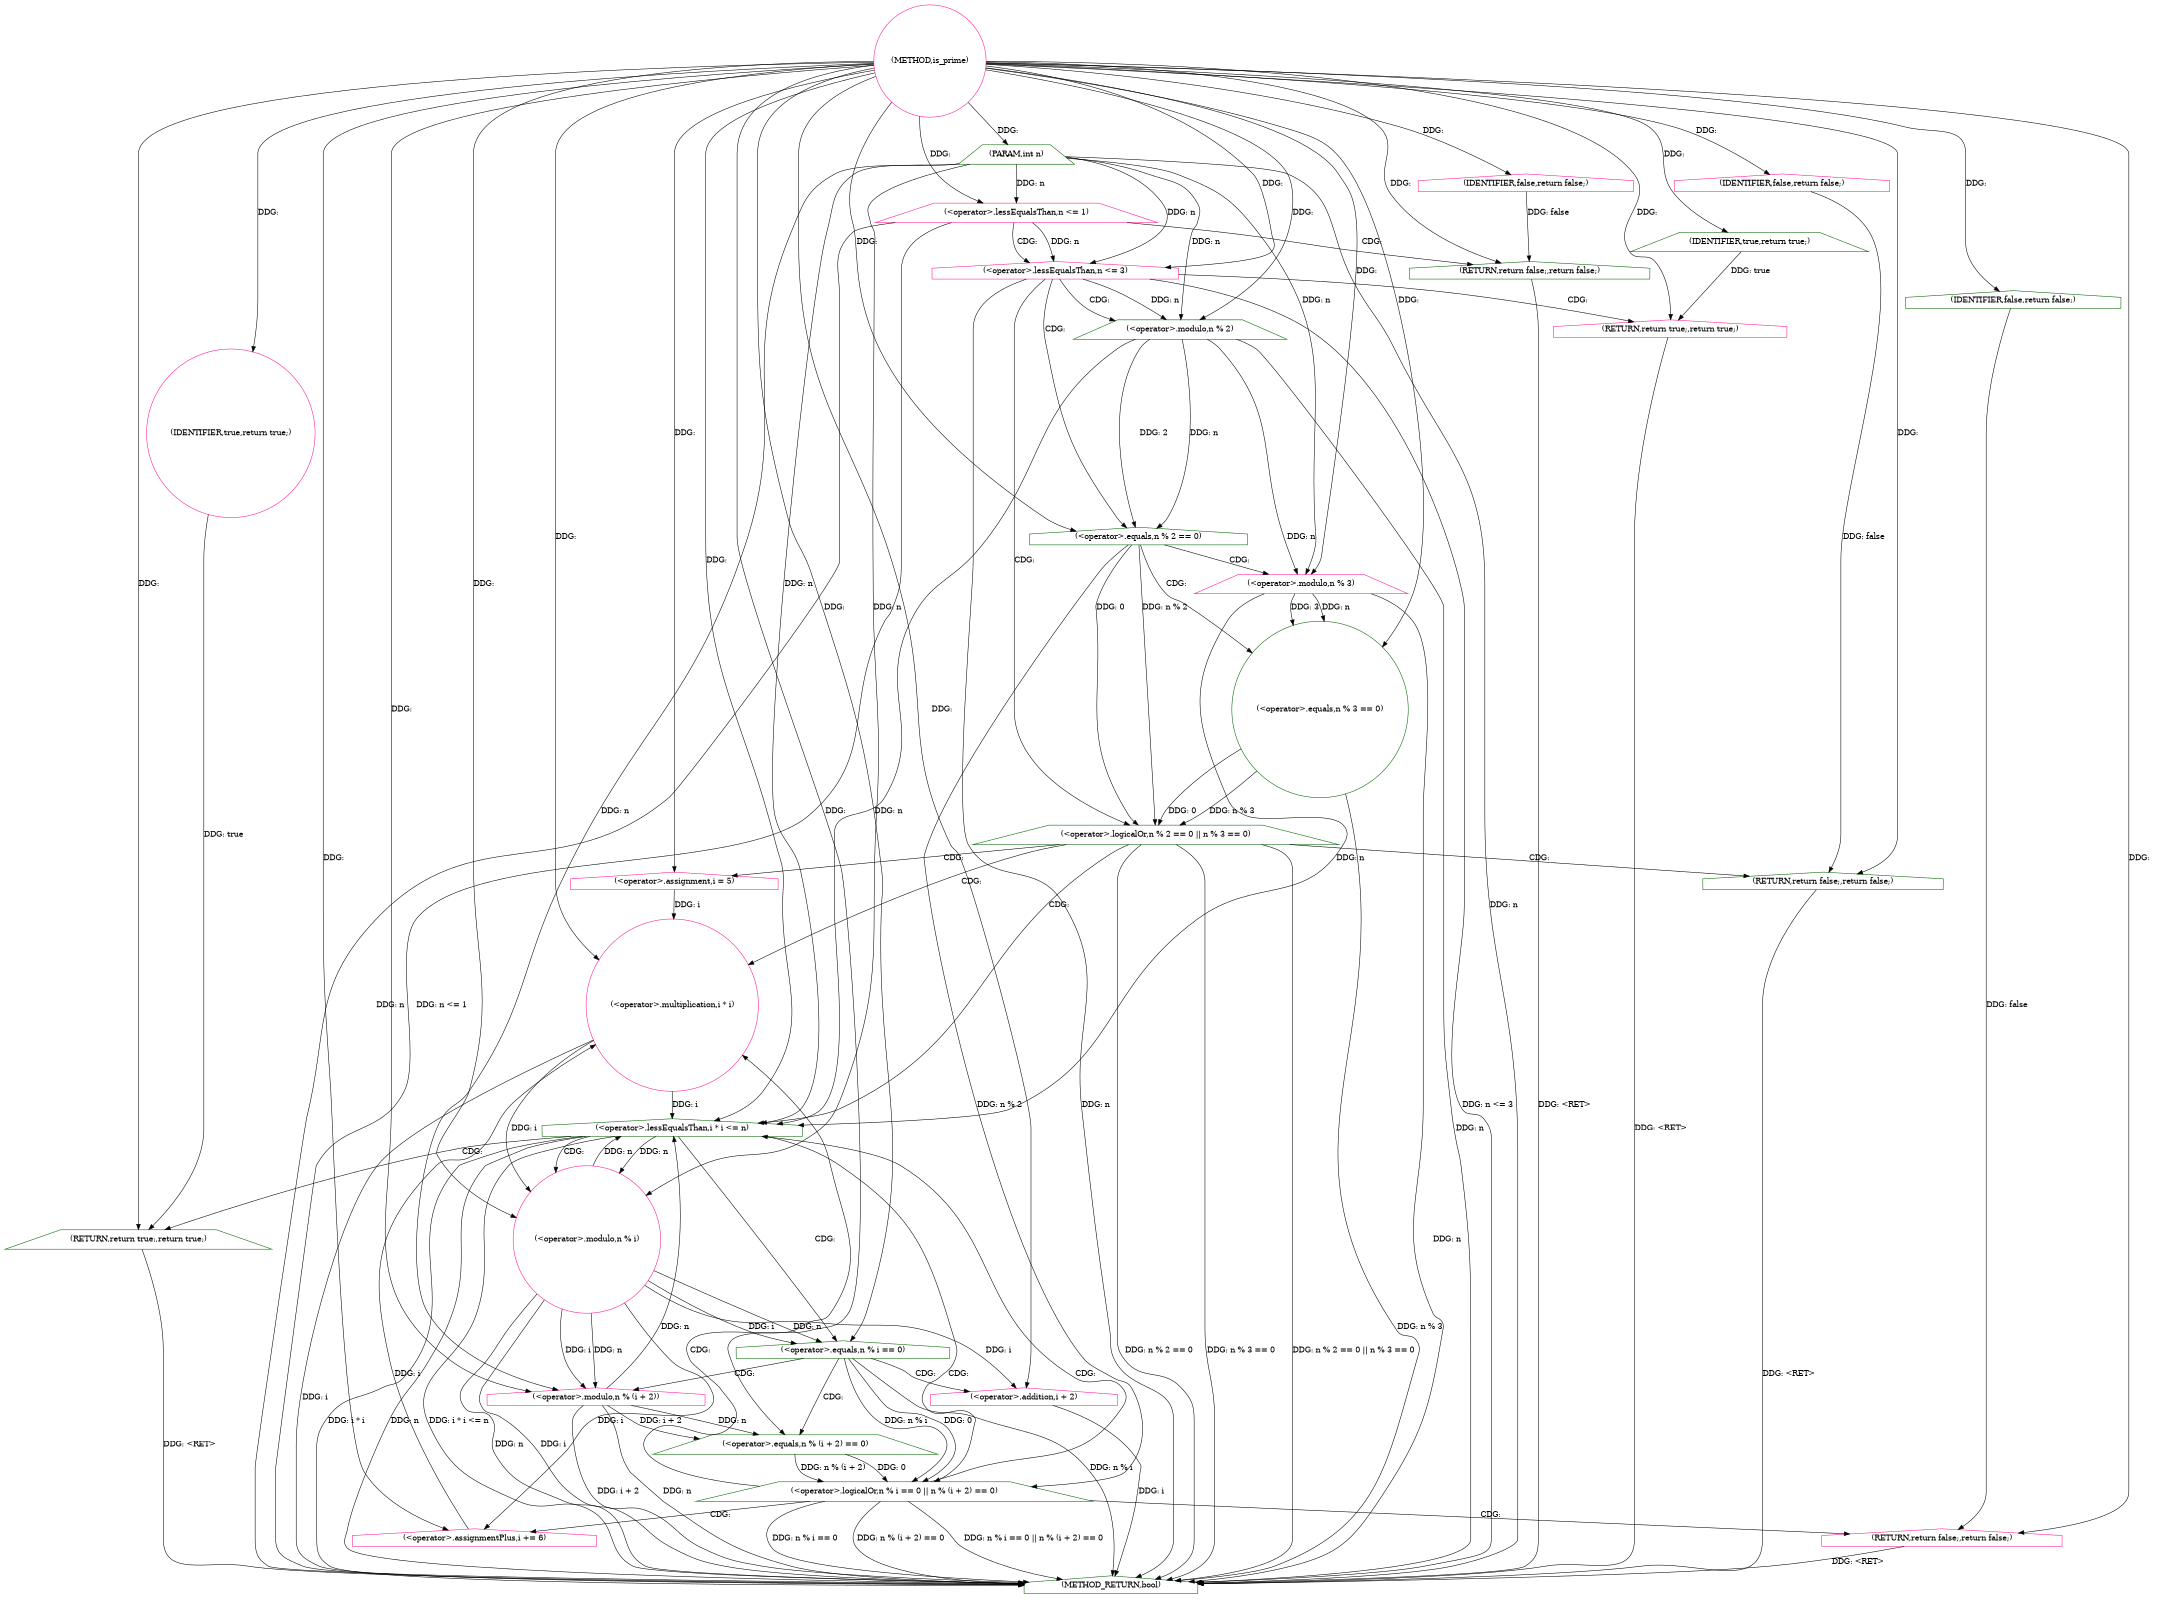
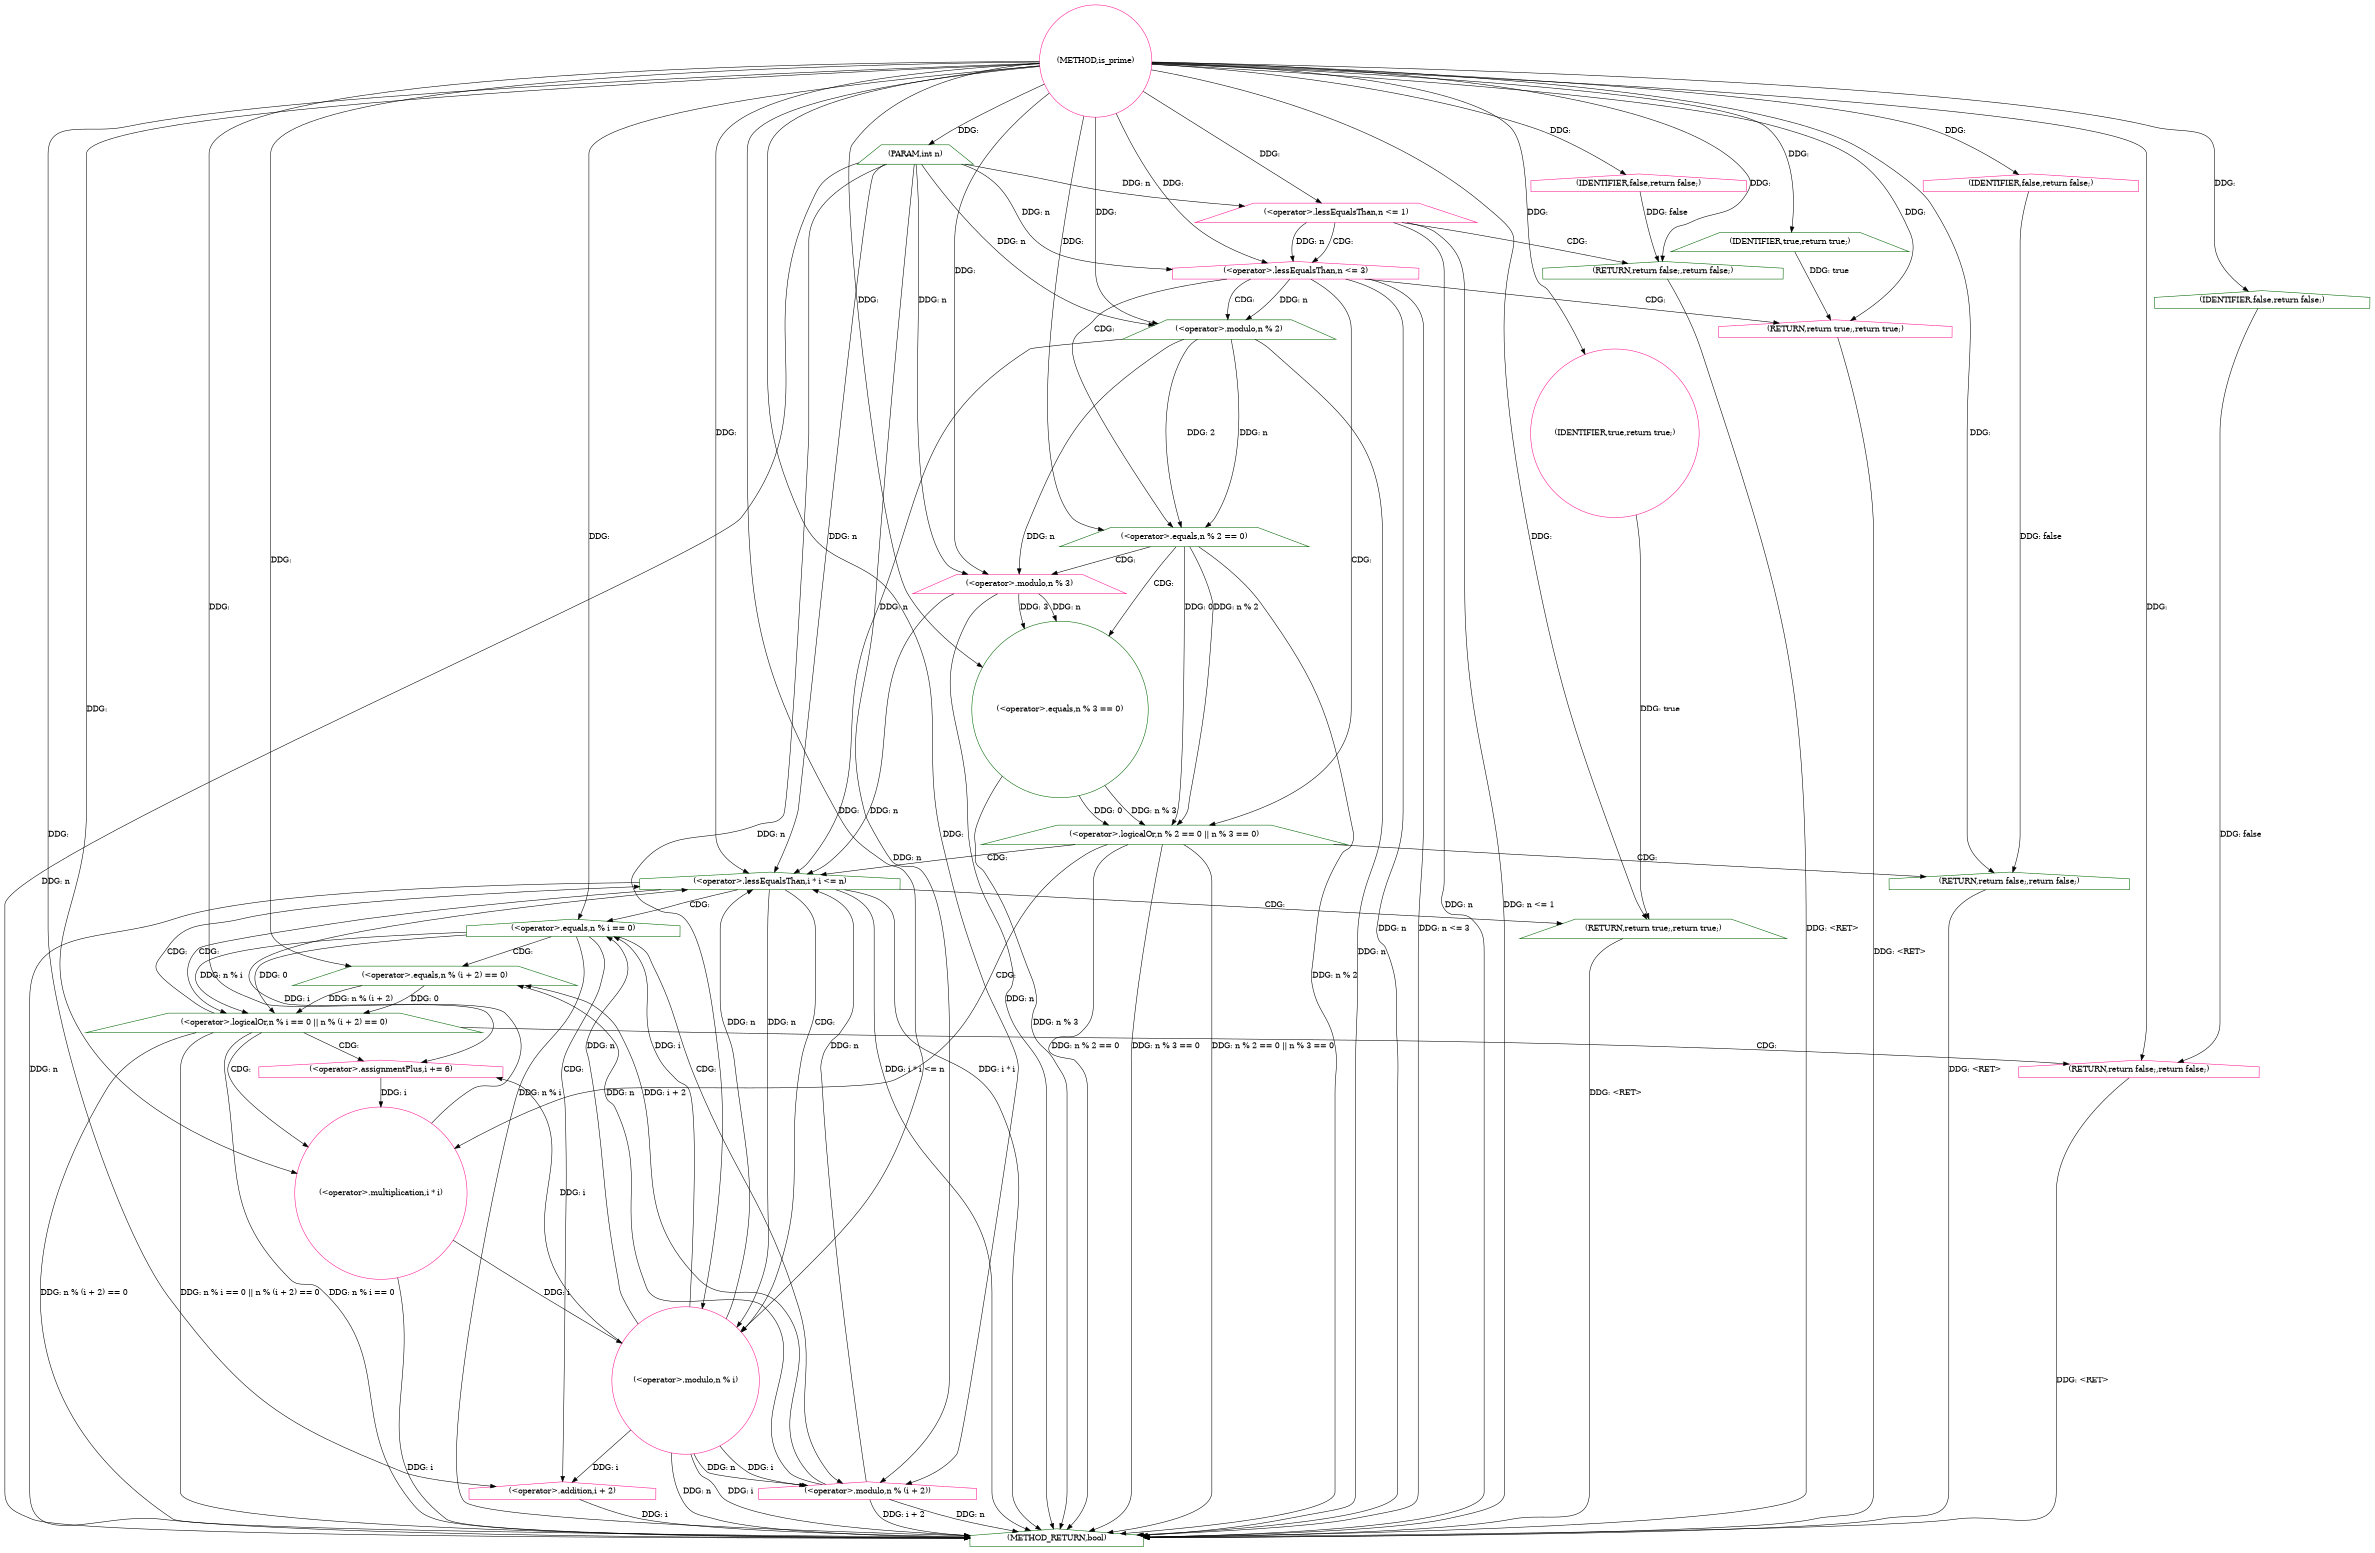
node "(<operator>.equals,n % 2 == 0)": shape house -> trapezium
node "(<operator>.assignment,i = 5)": removed
edge "(<operator>.equals,n % 2 == 0)" -> "(<operator>.logicalOr,n % i == 0 || n % (i + 2) == 0)": now "(<operator>.equals,n % 2 == 0)" -> "(METHOD_RETURN,bool)"
